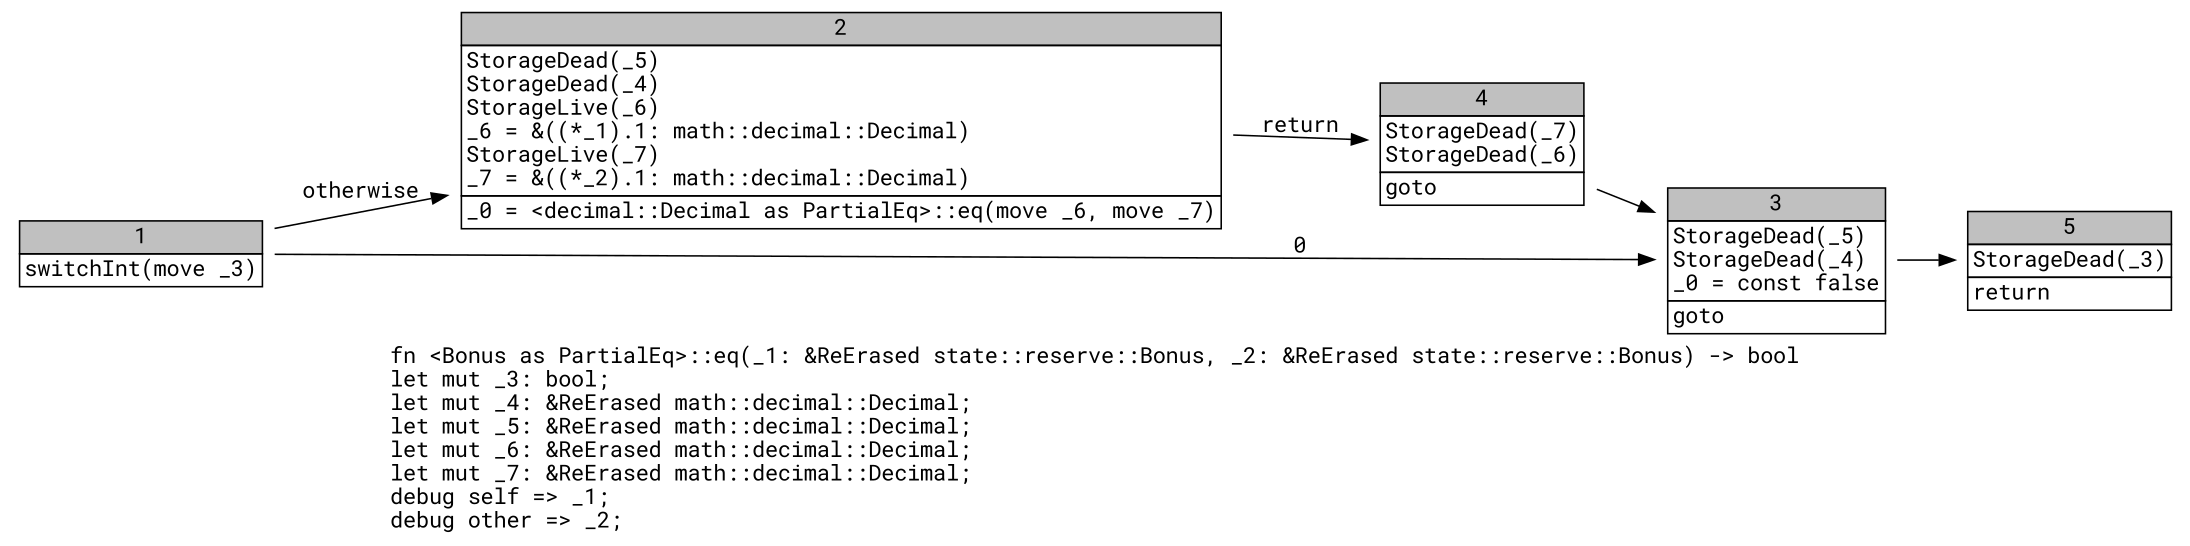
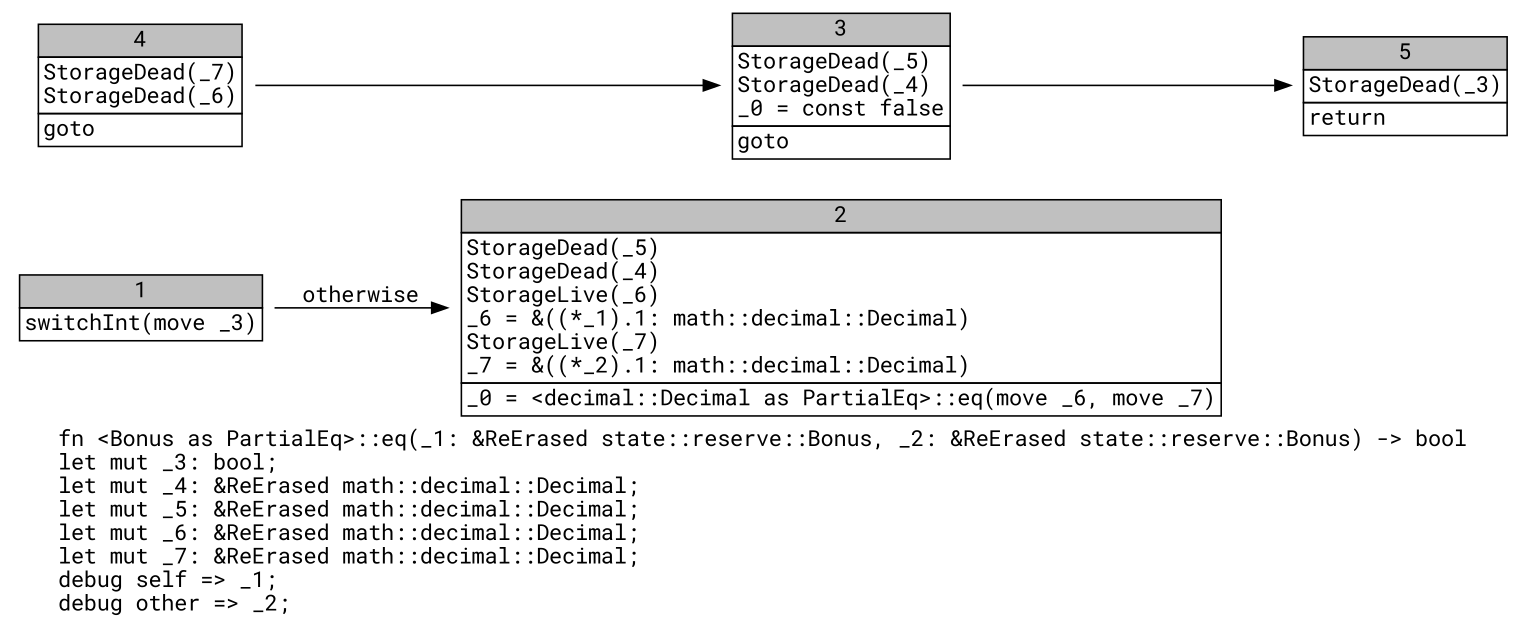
edge "2" -> "4": removed, label "return"
edge "1" -> "3": removed, label "0"
